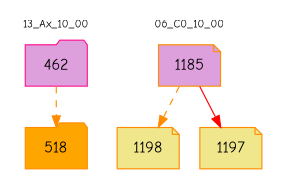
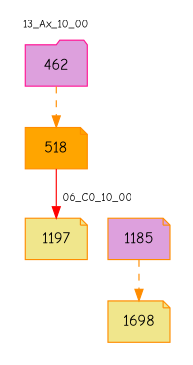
edge "1185" -> "1197": now "518" -> "1197"
node "518": shape folder -> note
node "1198": label "1198" -> "1698"
